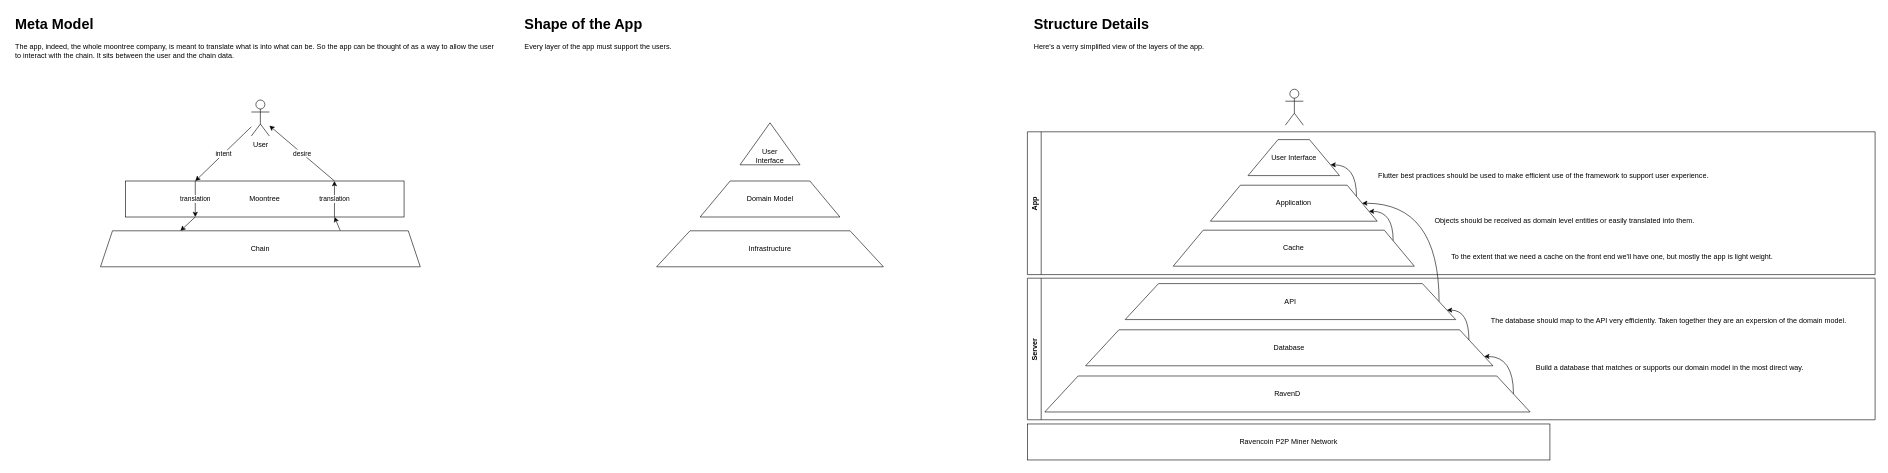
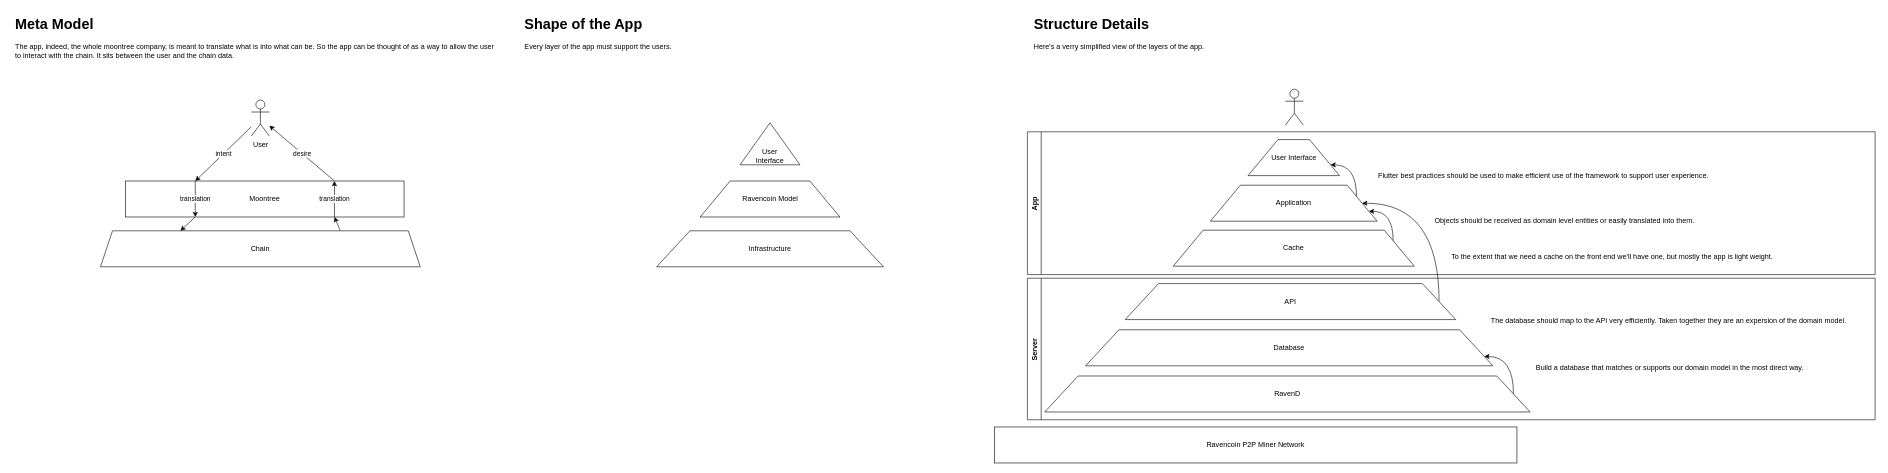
node "Domain Model": label "Domain Model" -> "Ravencoin Model"
edge "Database" -> "API": removed
node "Ravencoin P2P Miner Network": moved (1289, 442) -> (1256, 445)
